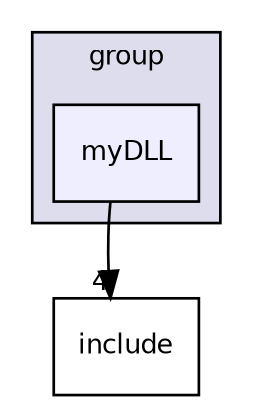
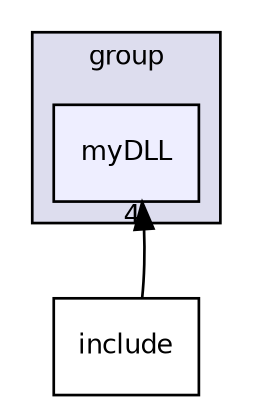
edge "myDLL" -> "include": reversed
